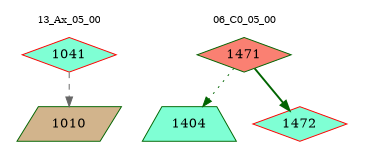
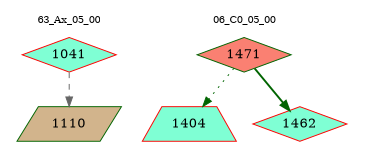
cluster "13_Ax_05_00": label "13_Ax_05_00" -> "63_Ax_05_00"
node "1010": label "1010" -> "1110"
node "1404": color darkgreen -> red
node "1472": label "1472" -> "1462"
